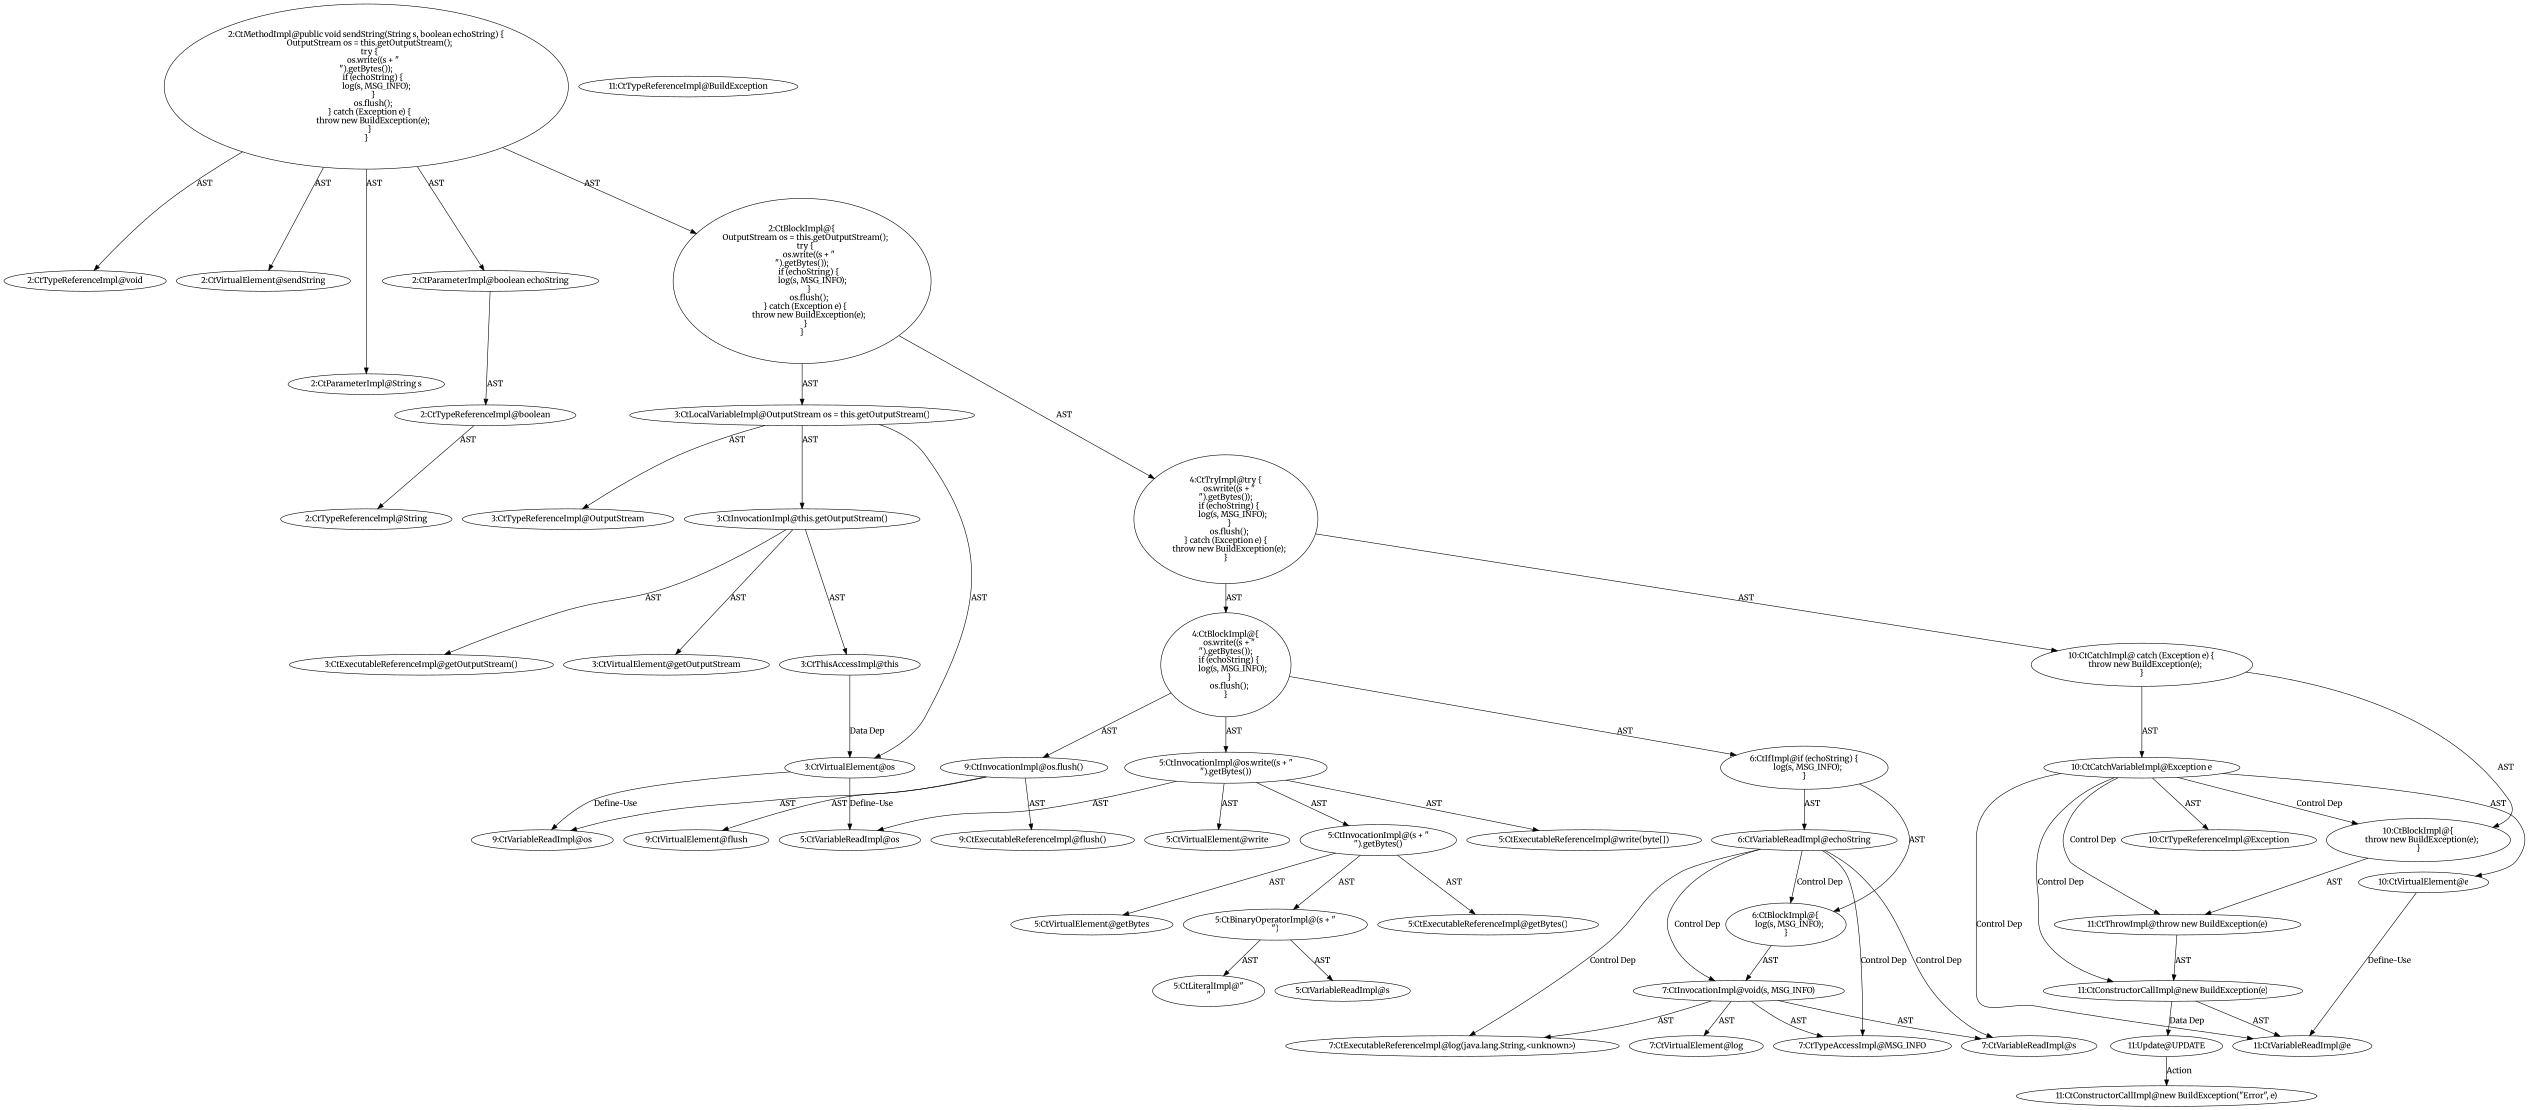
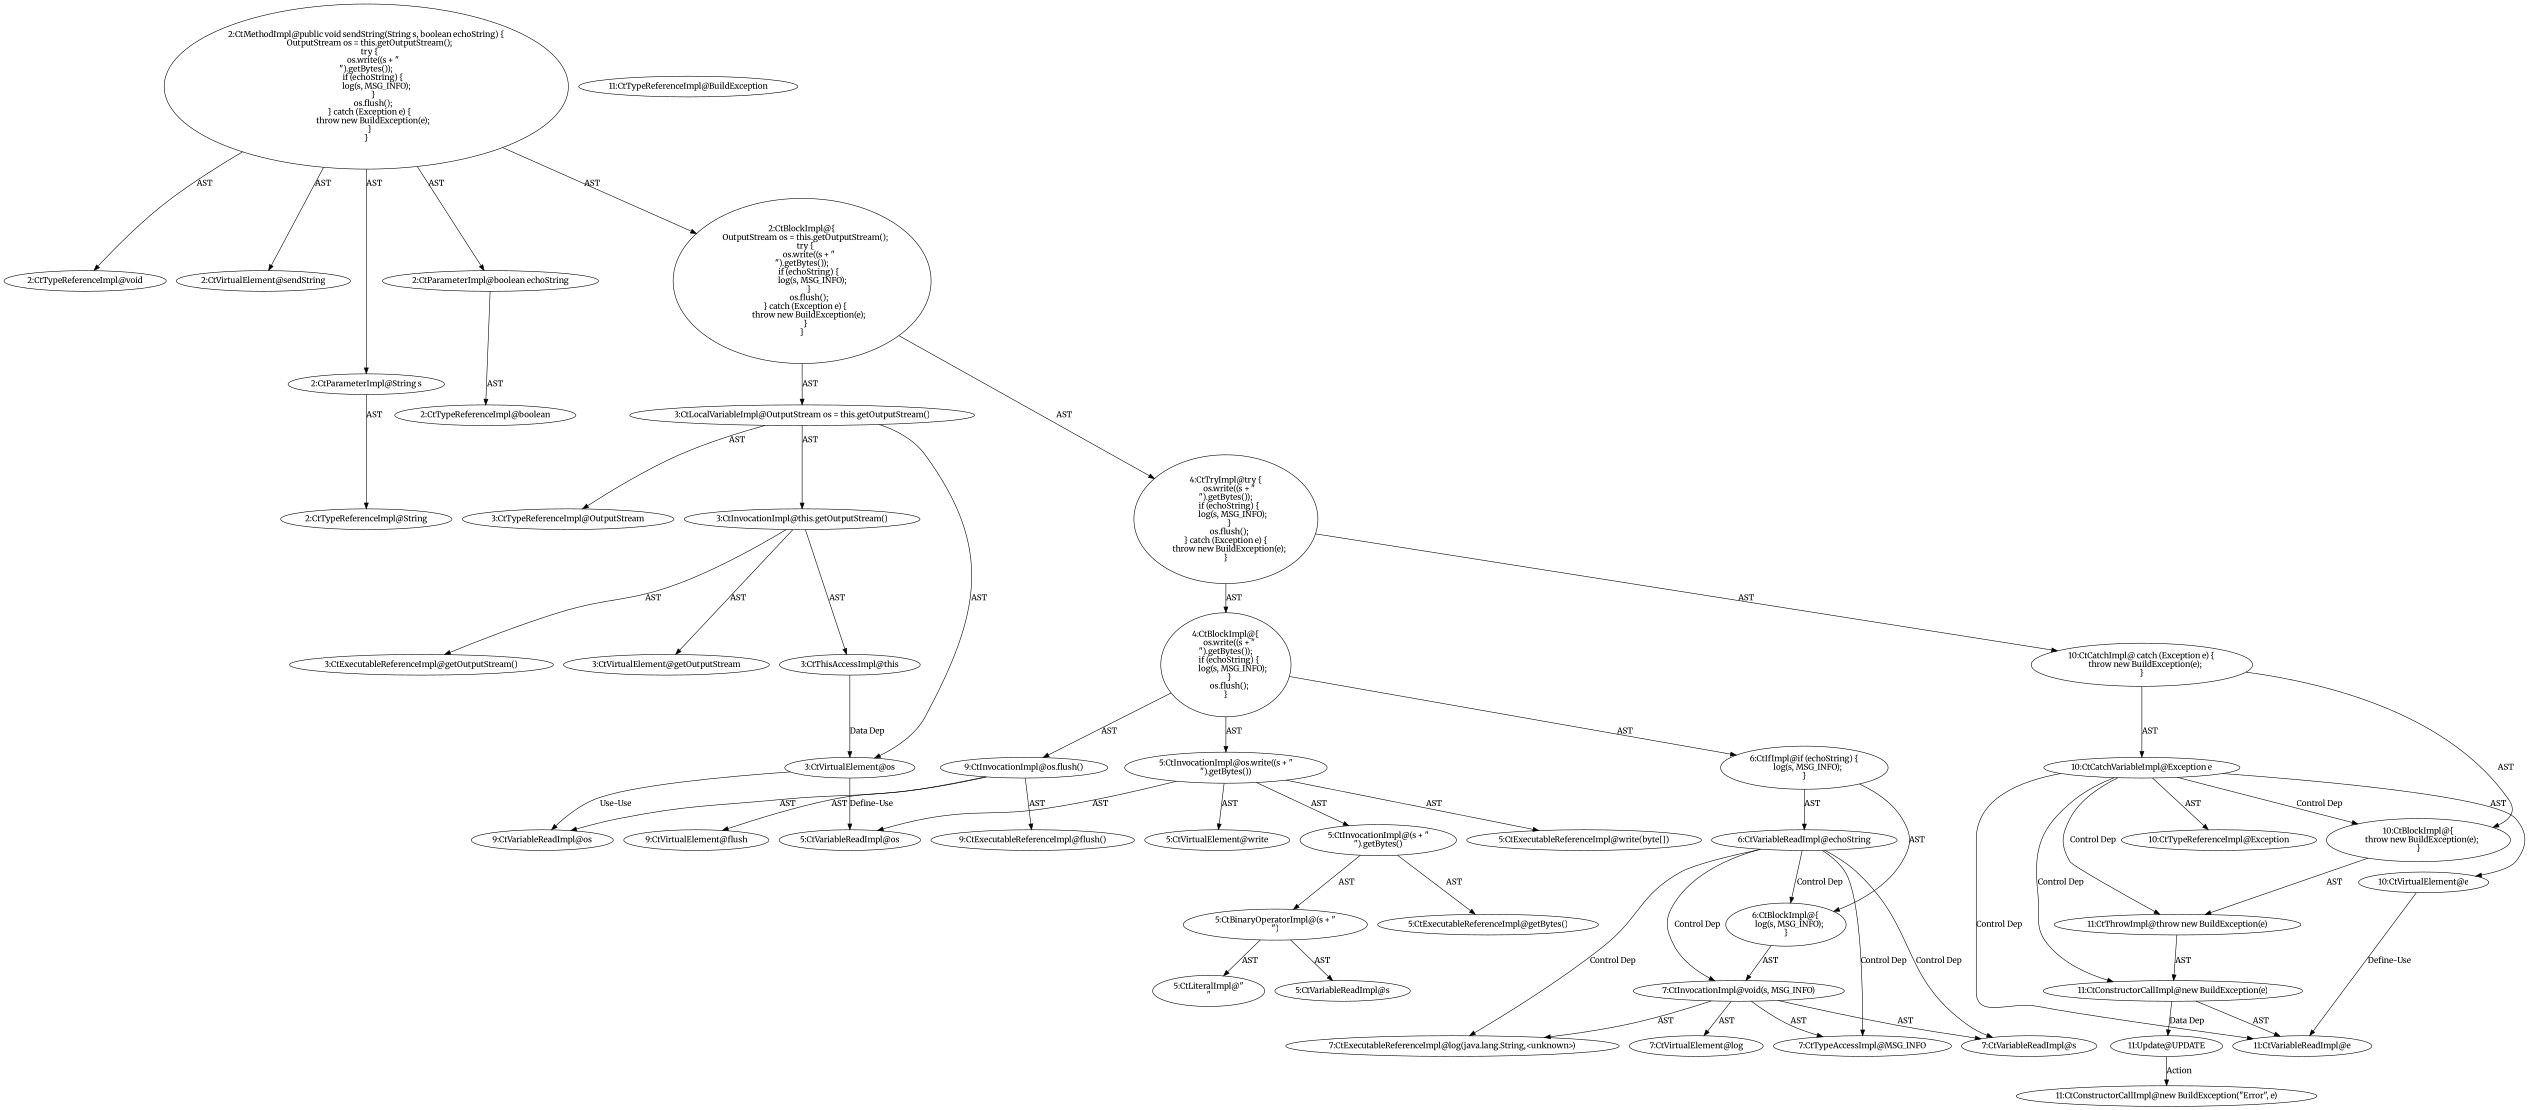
edge "2:CtTypeReferenceImpl@boolean" -> "2:CtTypeReferenceImpl@String": now "2:CtParameterImpl@String s" -> "2:CtTypeReferenceImpl@String"
edge "3:CtVirtualElement@os" -> "9:CtVariableReadImpl@os": label "Define-Use" -> "Use-Use"
node "5:CtVirtualElement@getBytes": removed
